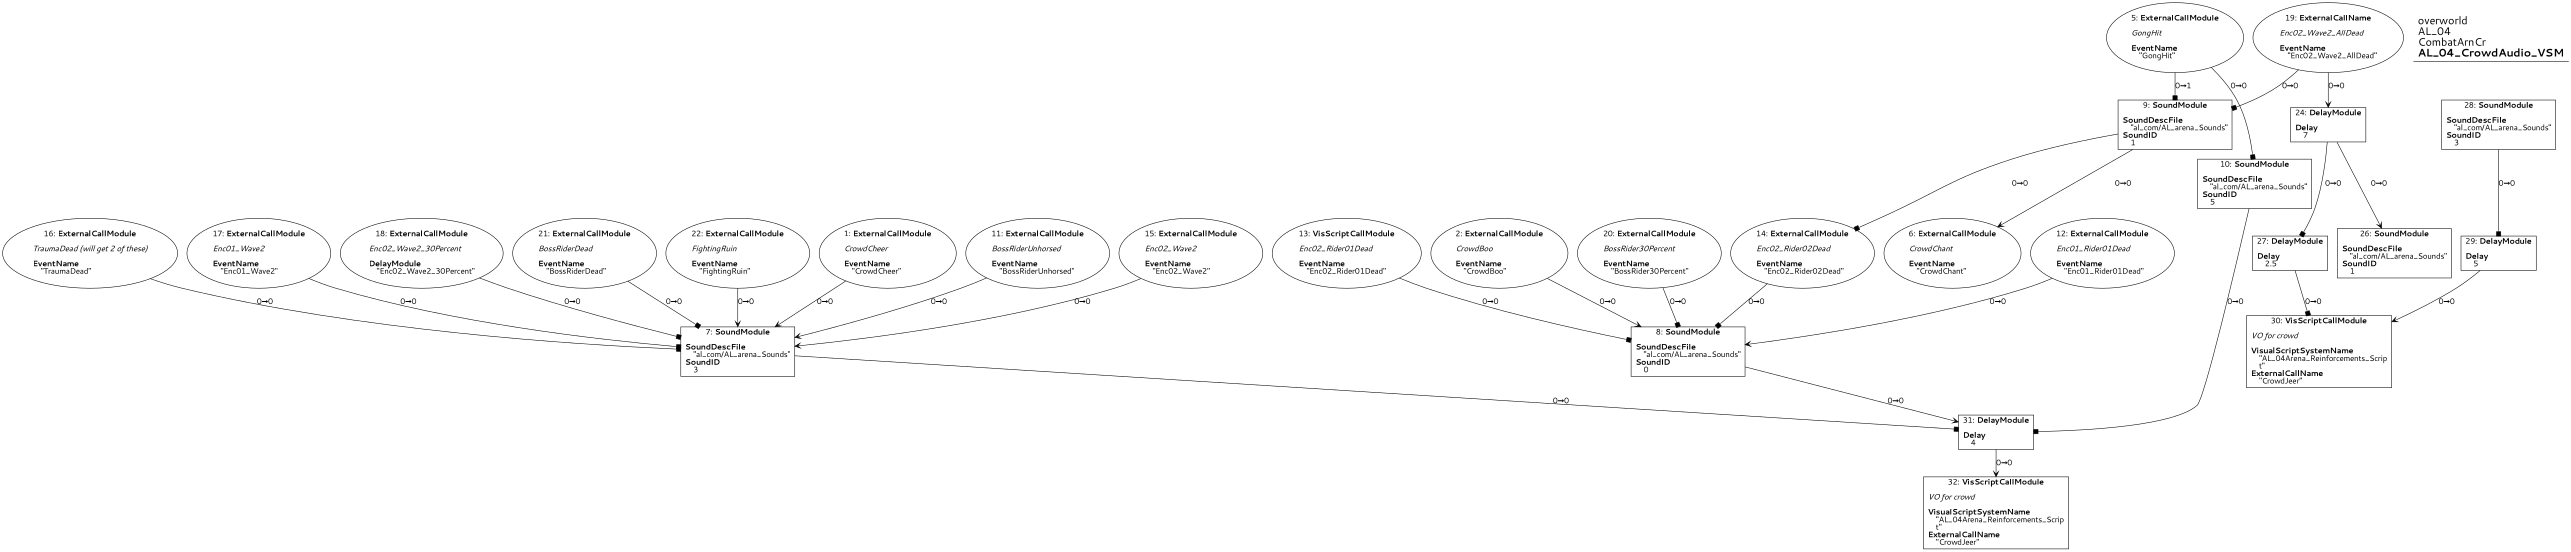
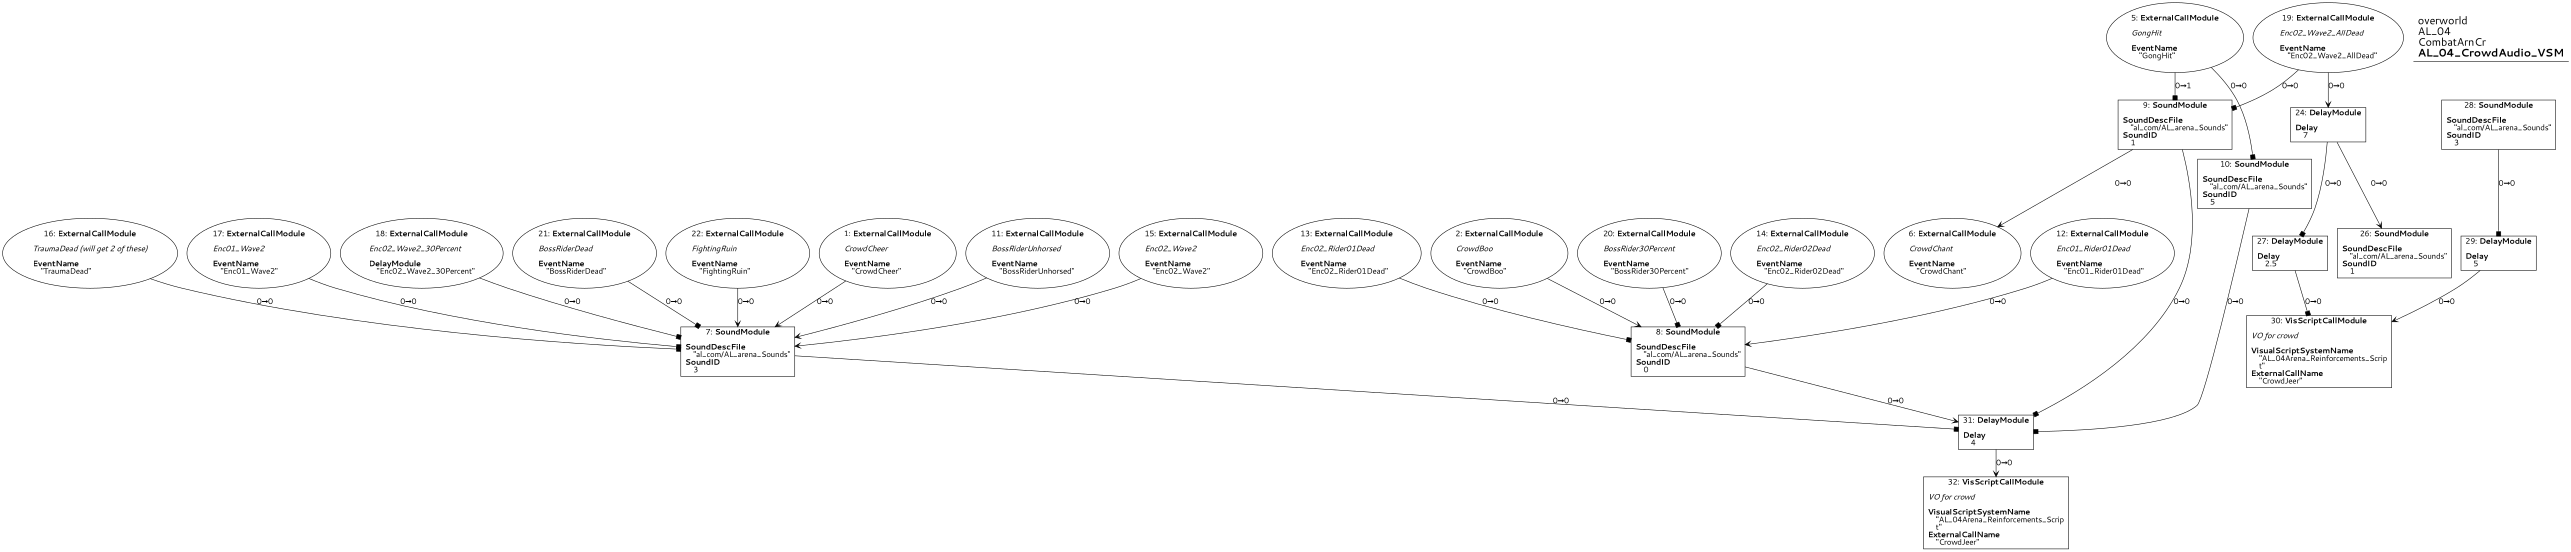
node "19:": text "ExternalCallName" -> "ExternalCallModule"
edge "9:" -> "14:": now "9:" -> "31:"
node "13:": text "VisScriptCallModule" -> "ExternalCallModule"
